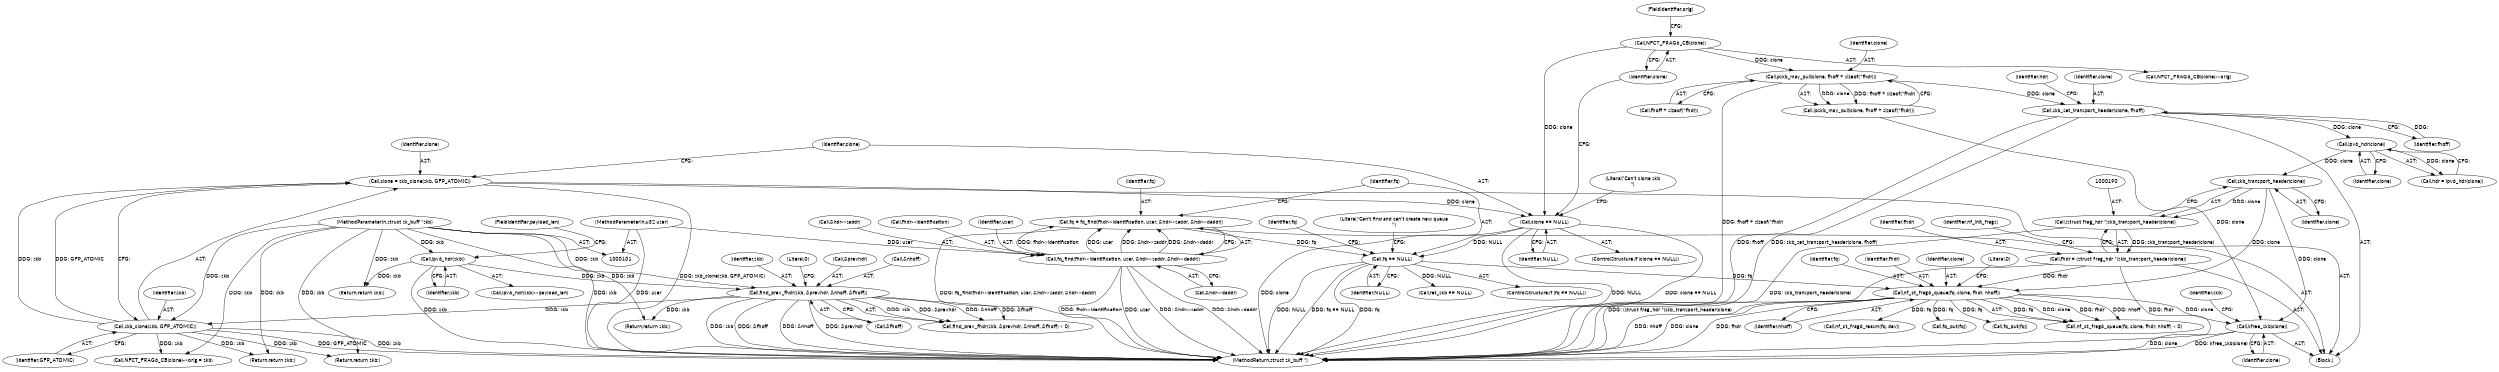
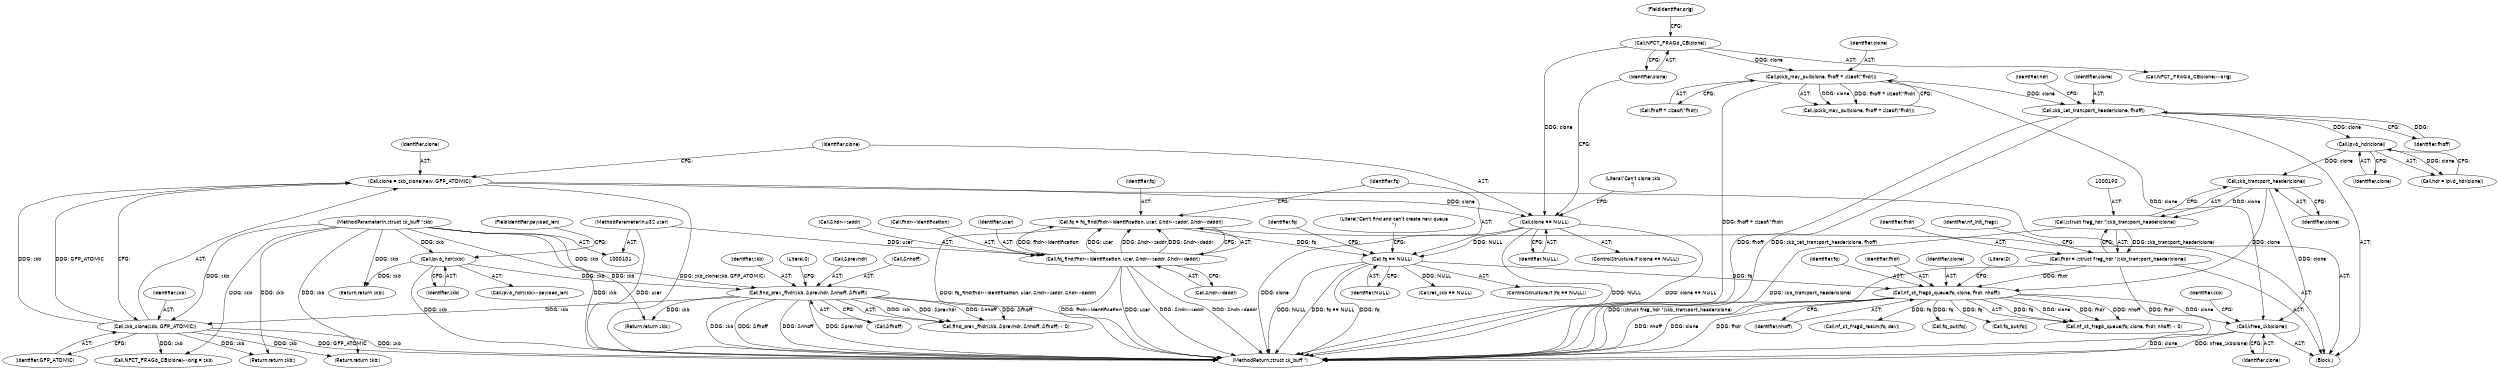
edge "(Call,!pskb_may_pull(clone, fhoff + sizeof(*fhdr)))" -> "(Call,kfree_skb(clone))": now "(Call,pskb_may_pull(clone, fhoff + sizeof(*fhdr)))" -> "(Call,kfree_skb(clone))"
node "(Call,clone = skb_clone(skb, GFP_ATOMIC))": label "(Call,clone = skb_clone(skb, GFP_ATOMIC))" -> "(Call,clone = skb_clone(new, GFP_ATOMIC))"
